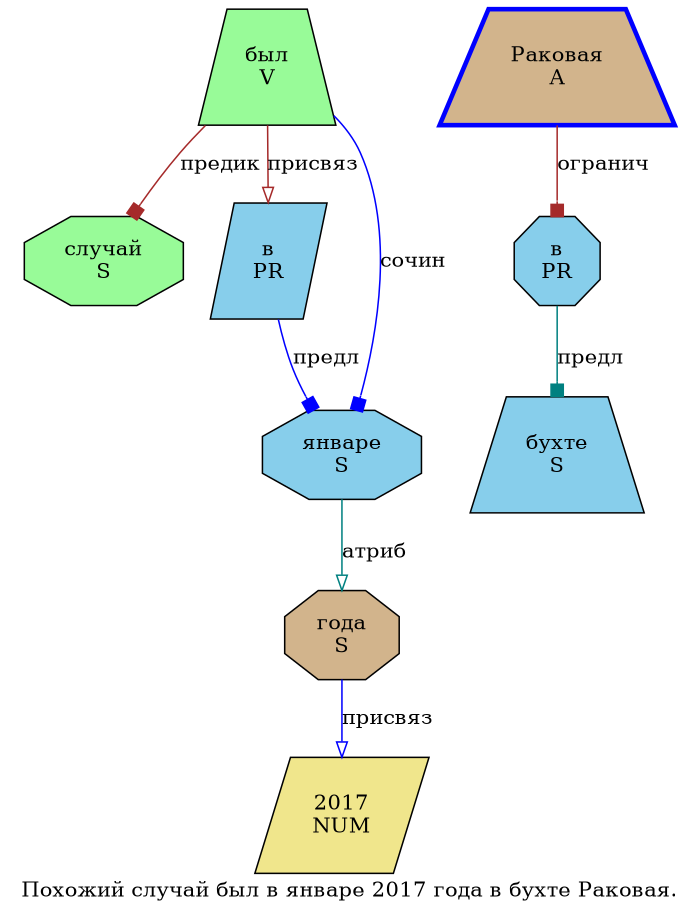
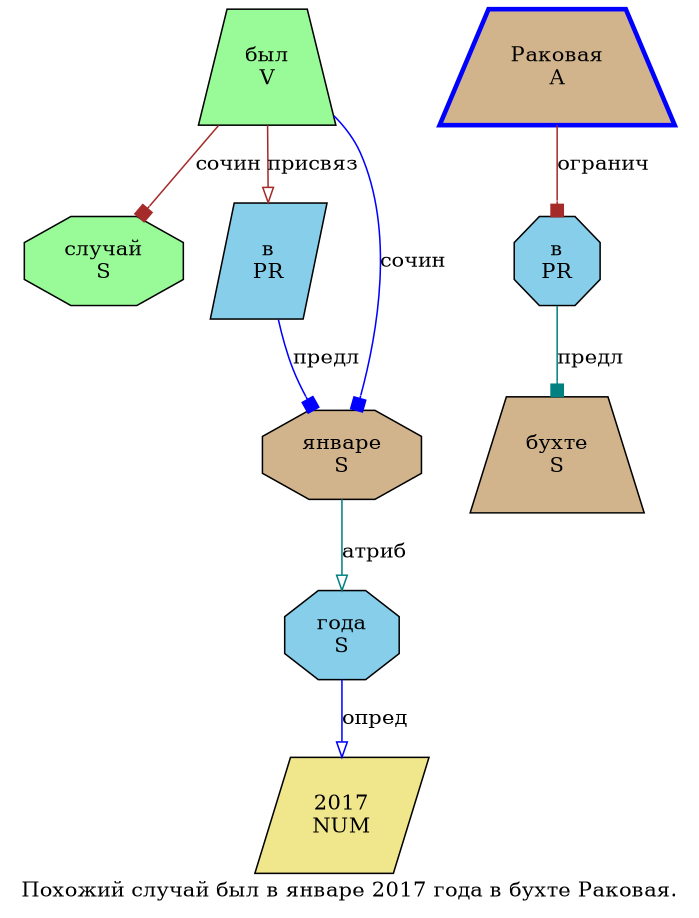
edge "был V" -> "случай S": label "предик" -> "сочин"
node "январе S": fillcolor skyblue -> tan
node "бухте S": fillcolor skyblue -> tan
node "года S": fillcolor tan -> skyblue
edge "года S" -> "2017 NUM": label "присвяз" -> "опред"
